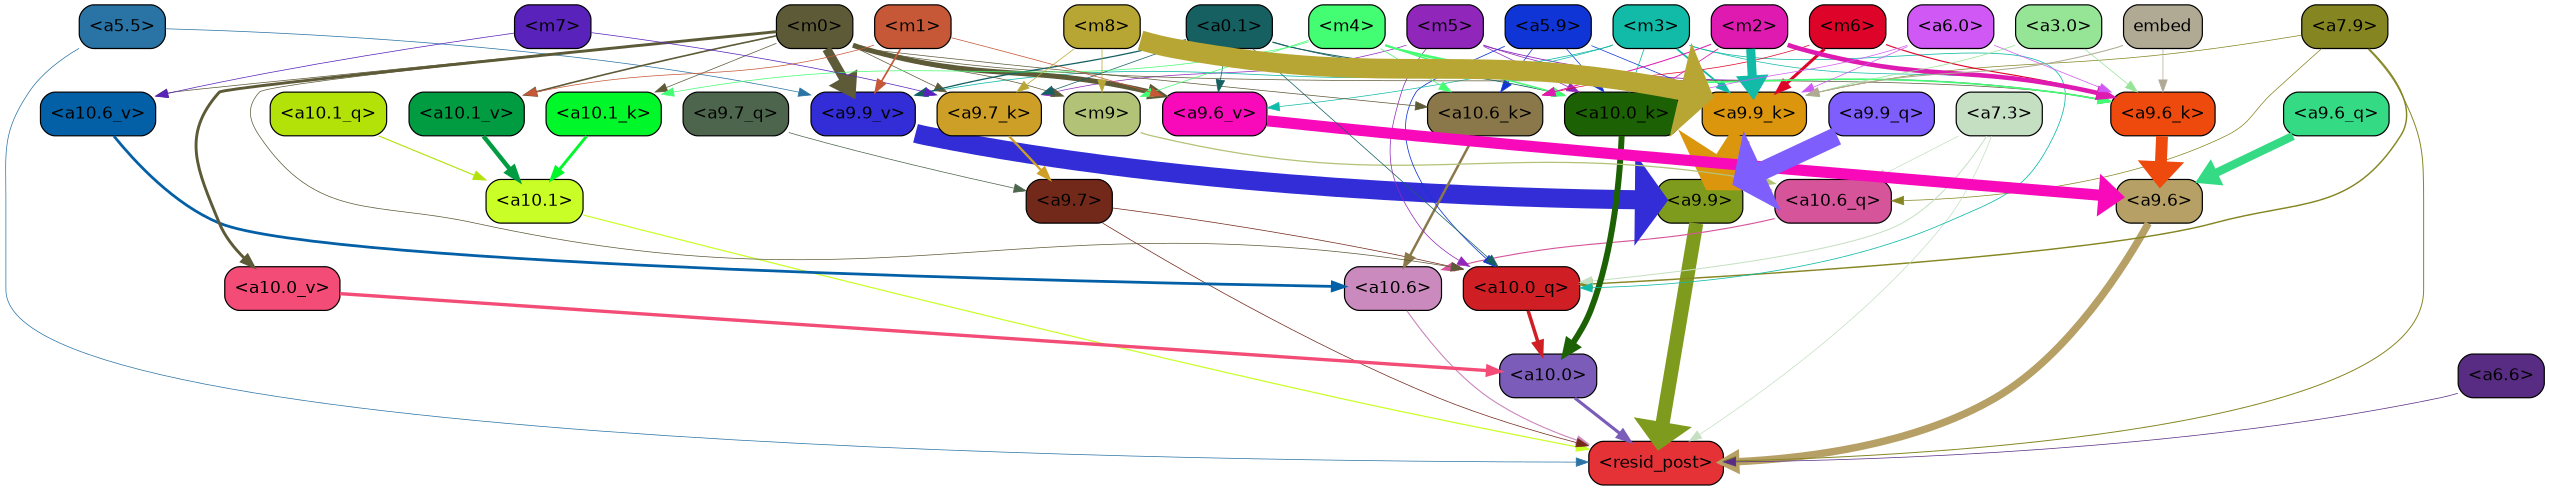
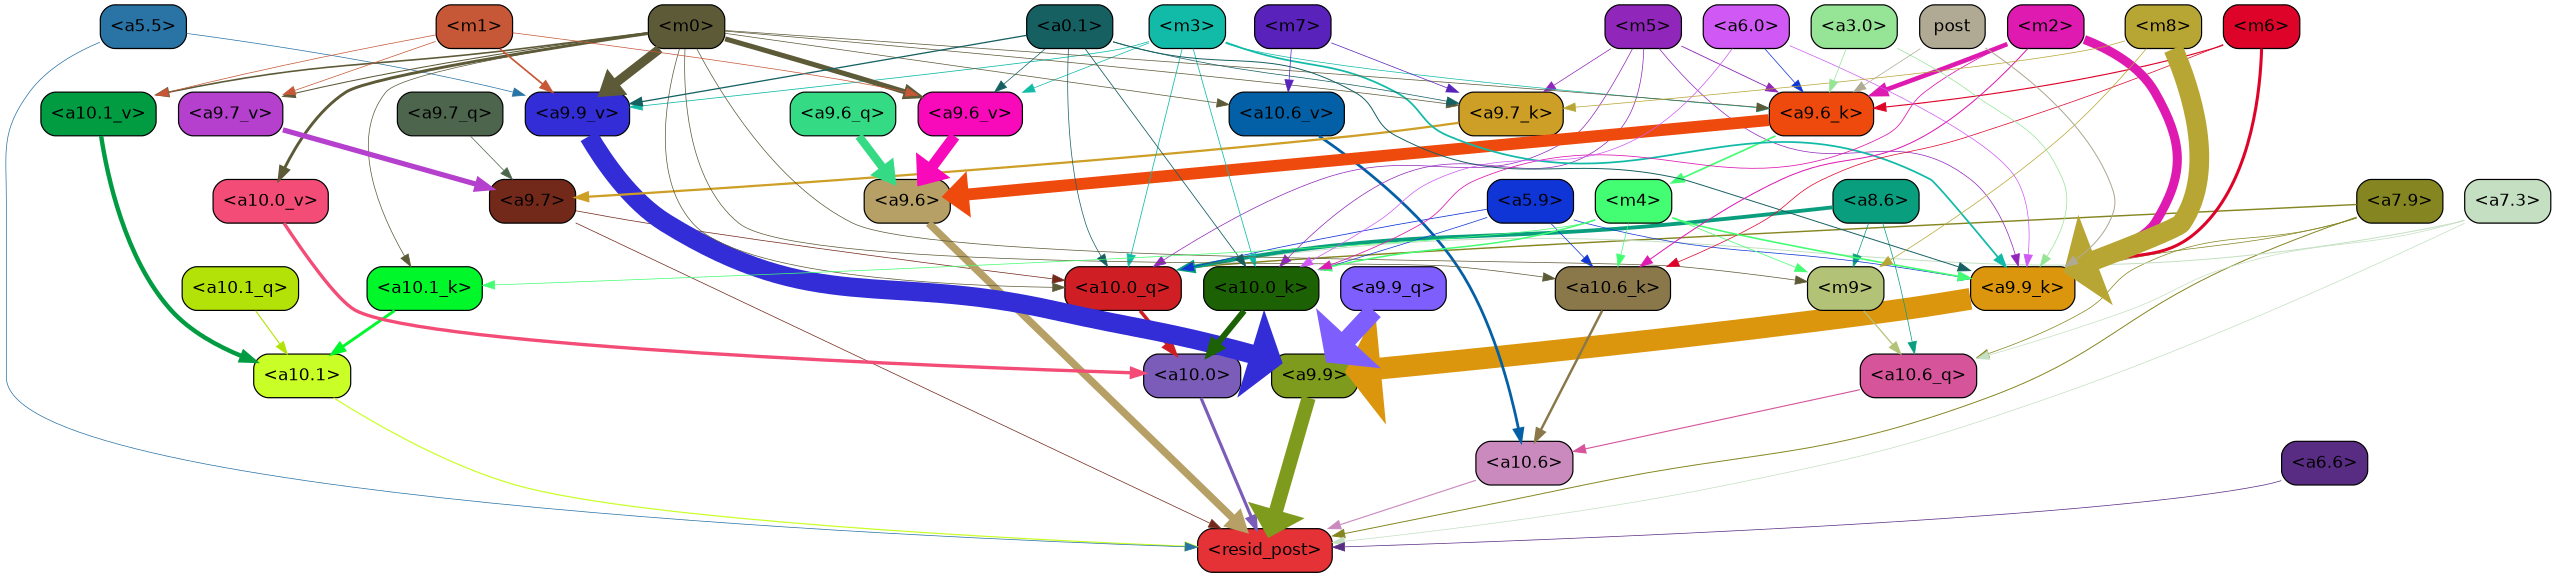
node "embed": label "embed" -> "post"
edge "<m2>" -> "<a9.9_k>": color #12bba8 -> #de1ab0
edge "<a6.0>" -> "<a9.6_k>": color #d059f5 -> #0f35d7
edge "<m4>" -> "<a9.6_k>": reversed
node "<a9.7_v>": added
node "<a8.6>": added
